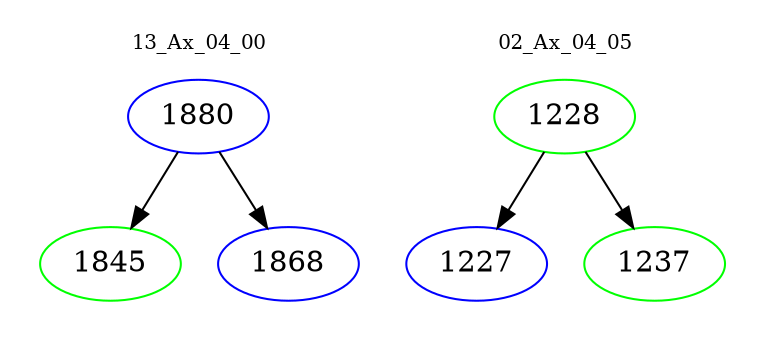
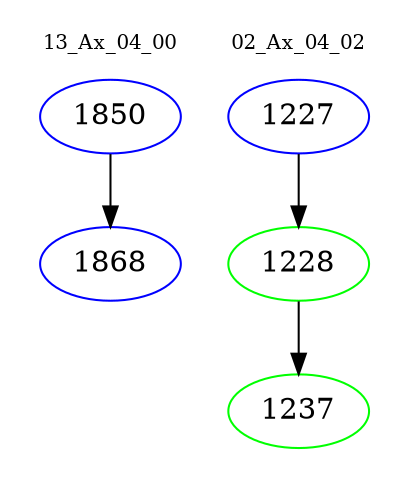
cluster "02_Ax_04_05": label "02_Ax_04_05" -> "02_Ax_04_02"
node "1880": label "1880" -> "1850"
edge "1228" -> "1227": reversed
node "1845": removed
